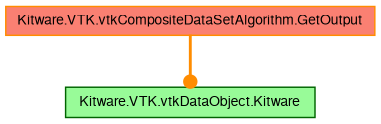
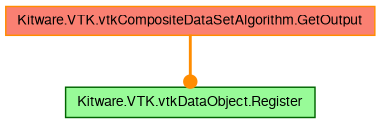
node "Kitware.VTK.vtkDataObject.Kitware": label "Kitware.VTK.vtkDataObject.Kitware" -> "Kitware.VTK.vtkDataObject.Register"
